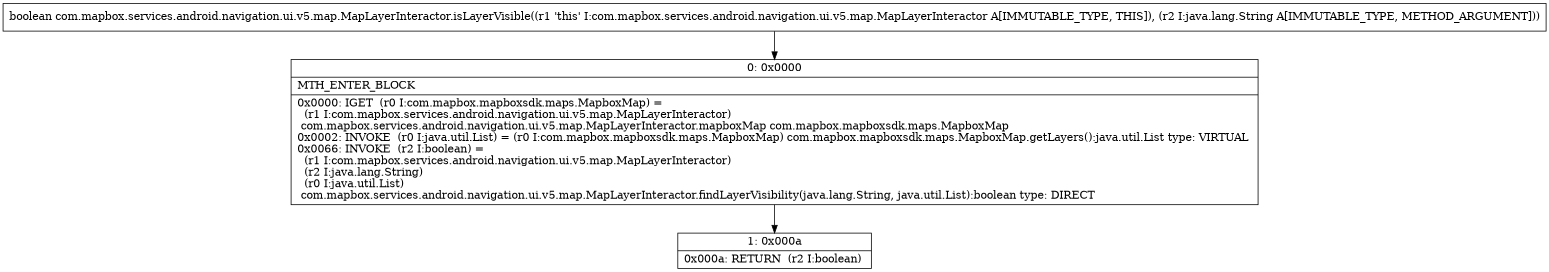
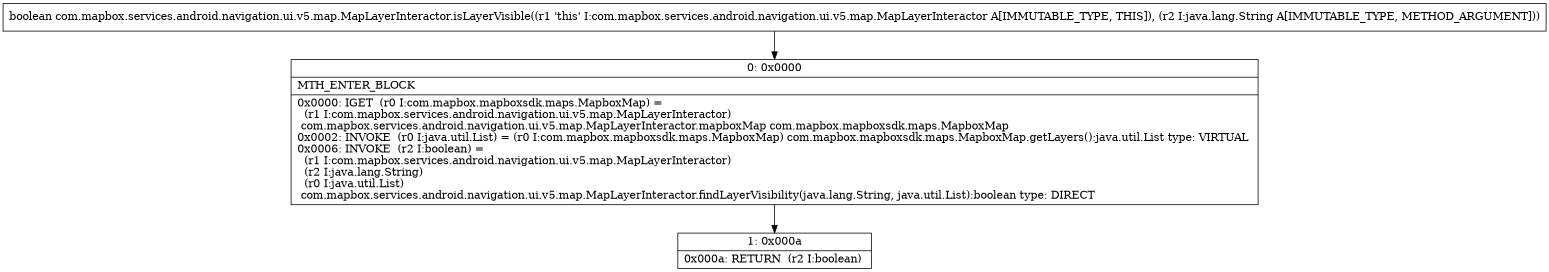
node "0: 0x0000": text "0x0066: INVOKE  (r2 I:boolean) =" -> "0x0006: INVOKE  (r2 I:boolean) ="
